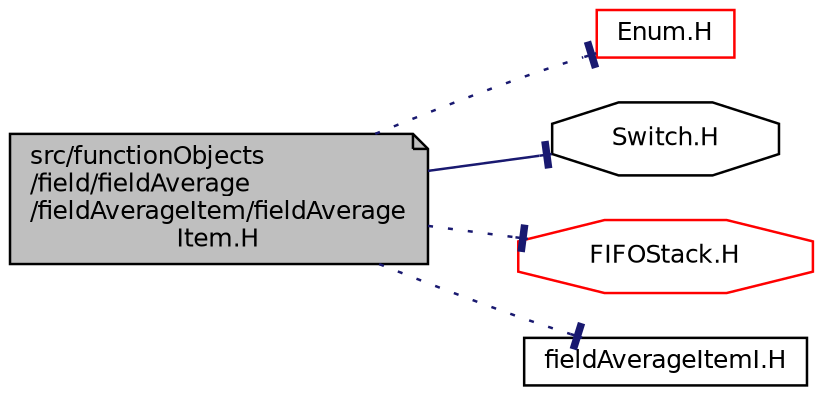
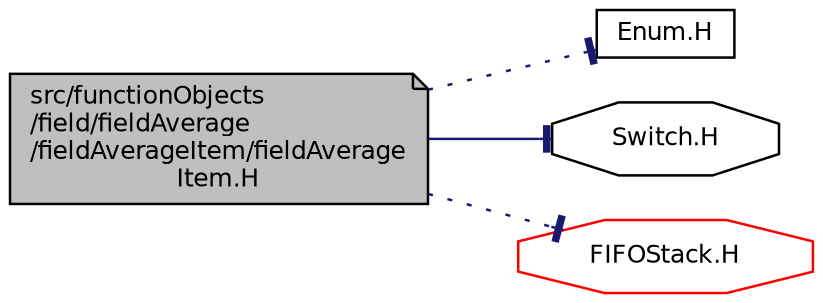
node "Enum.H": color red -> black
node "fieldAverageItemI.H": removed
